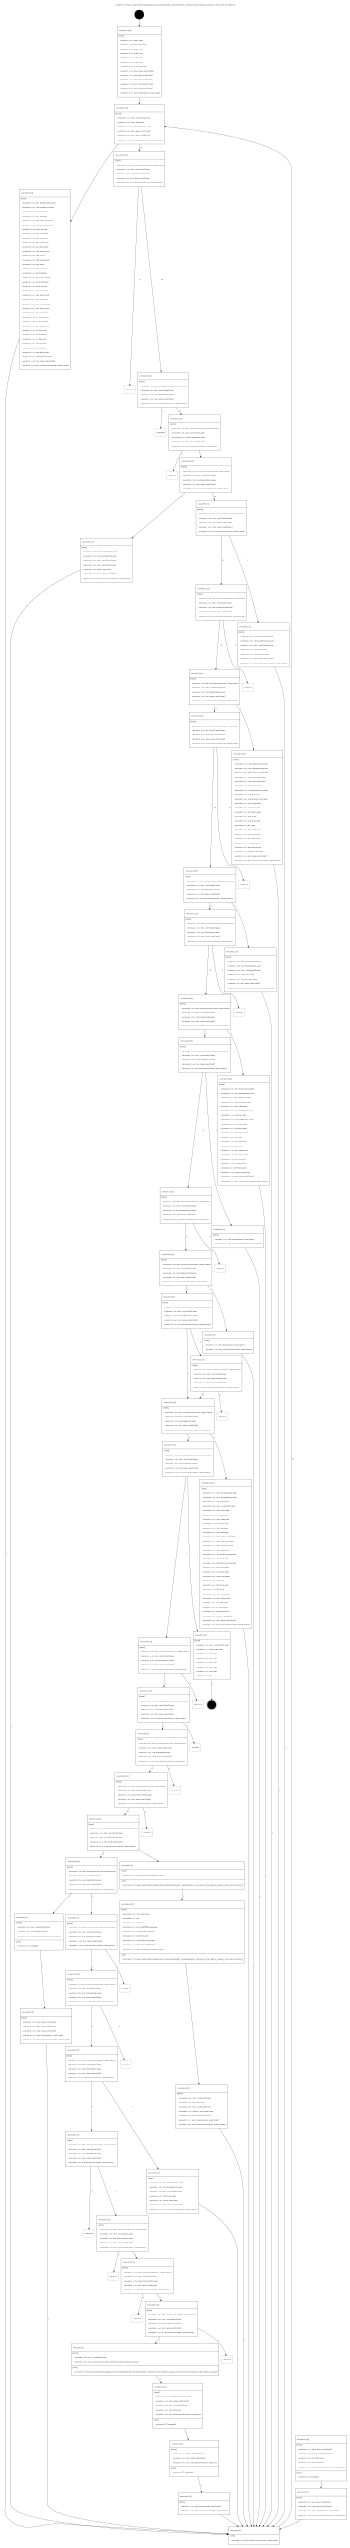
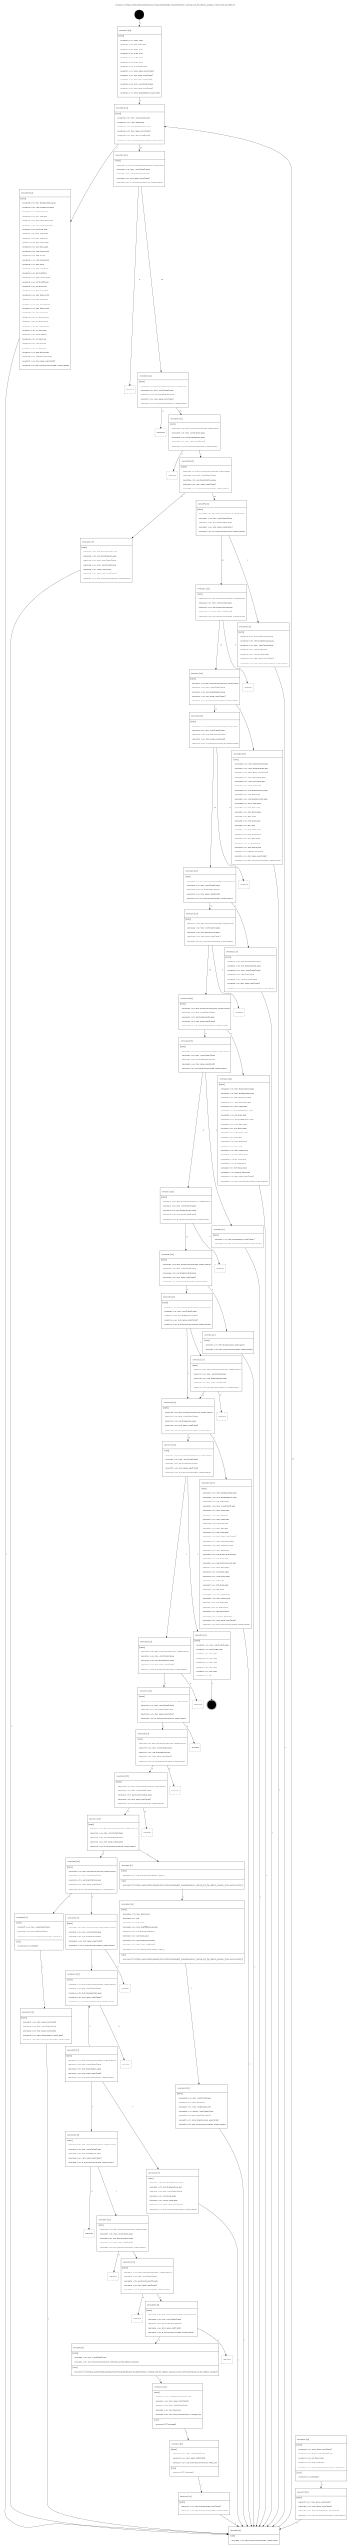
edge "0x40180c [25]" -> "0x401825 [25]": reversed
